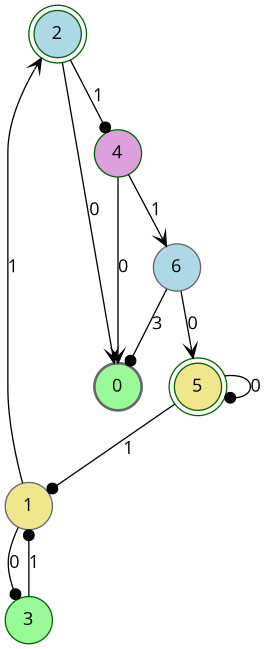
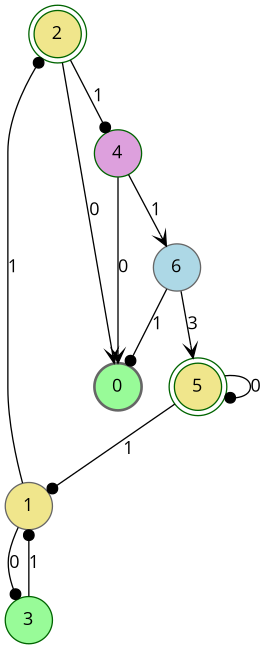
node "2": fillcolor lightblue -> khaki
edge "1" -> "2": arrowhead vee -> dot
edge "6" -> "0": label "3" -> "1"
edge "6" -> "5": label "0" -> "3"
